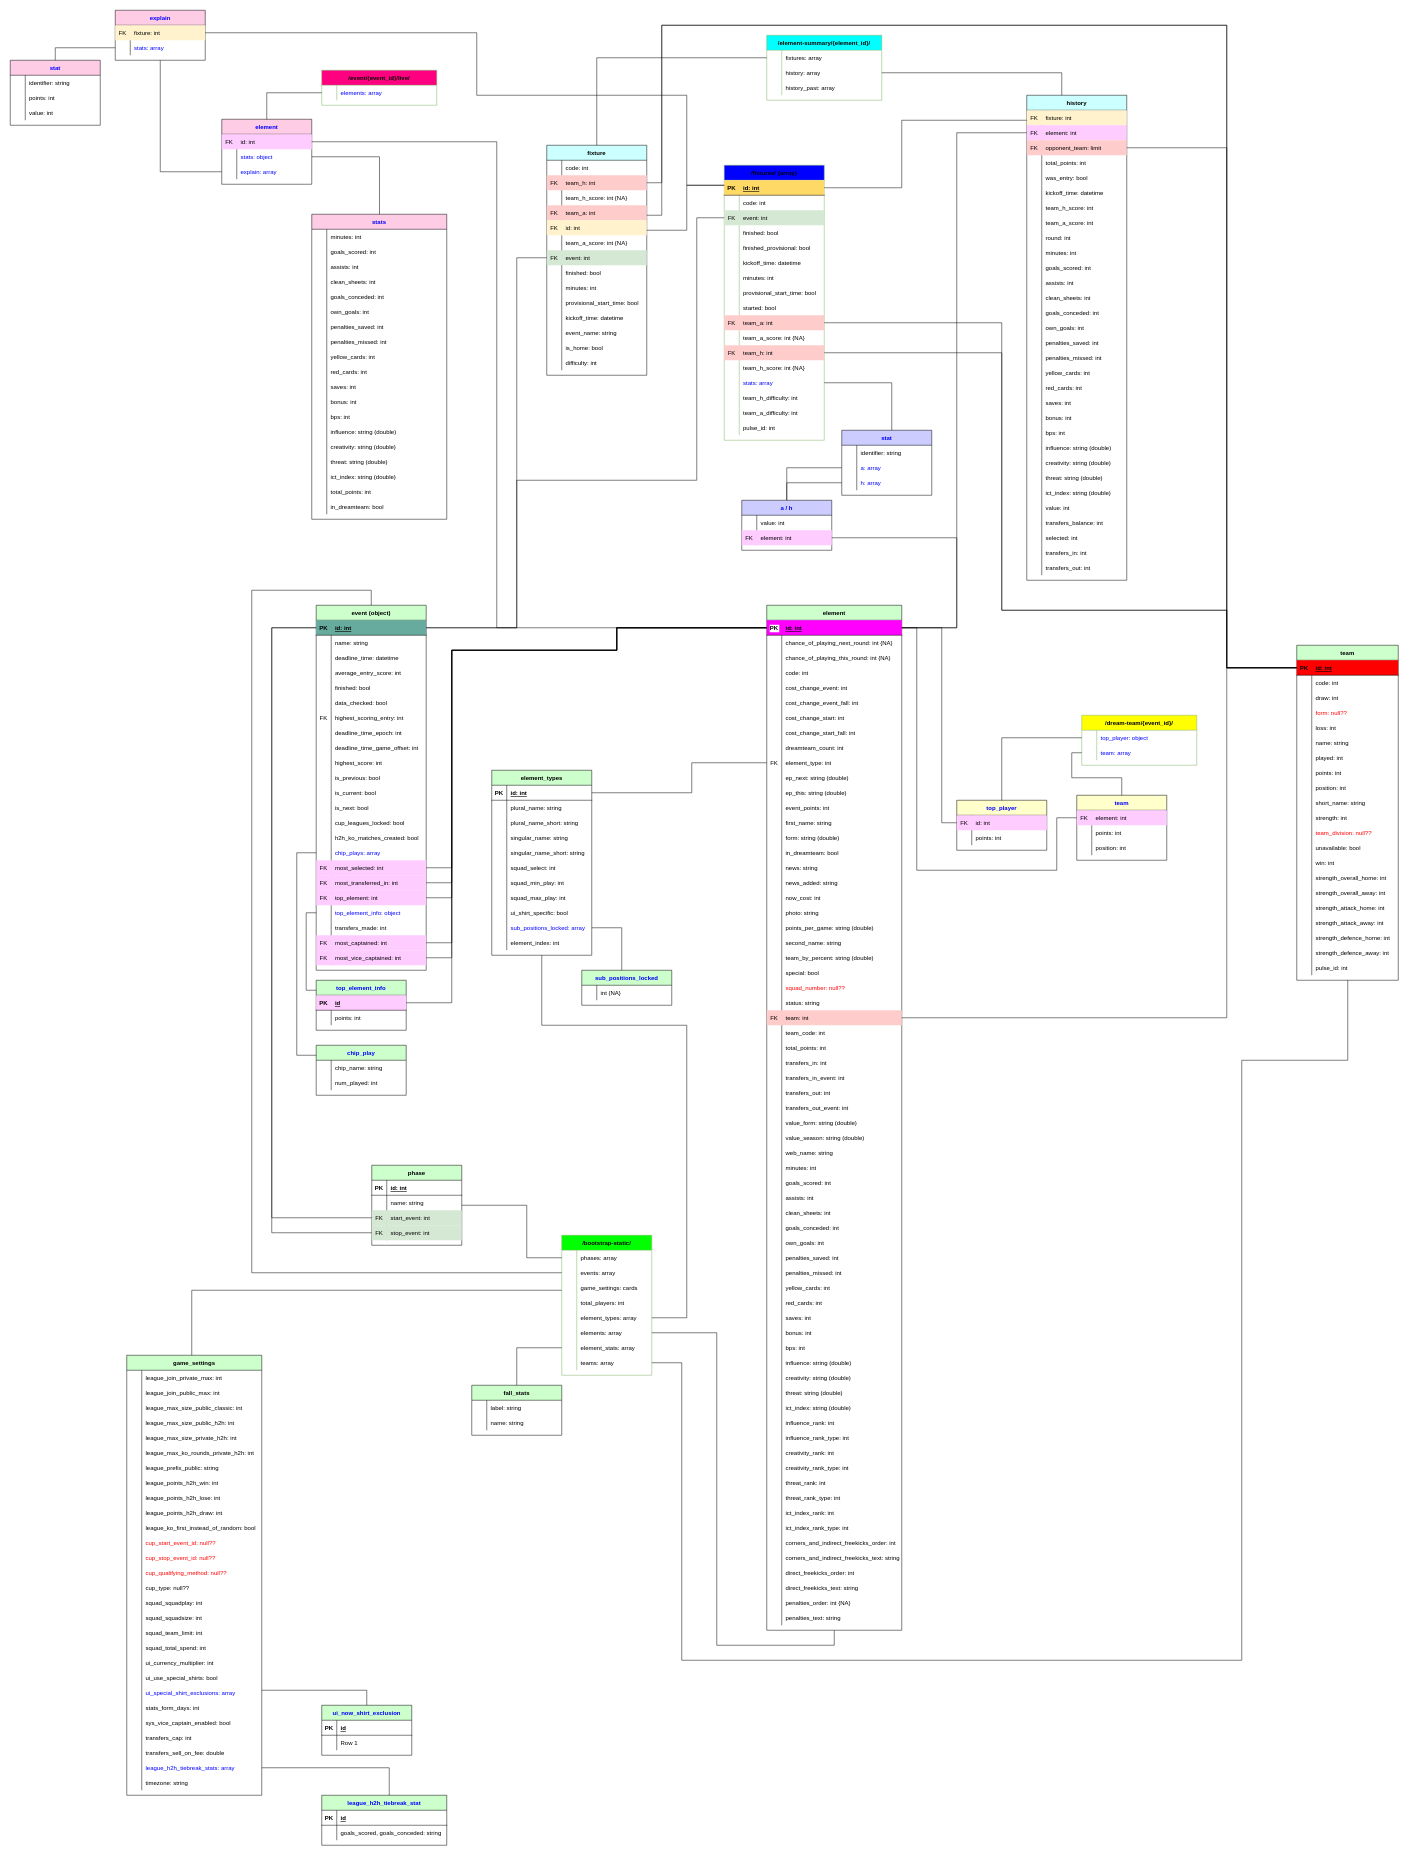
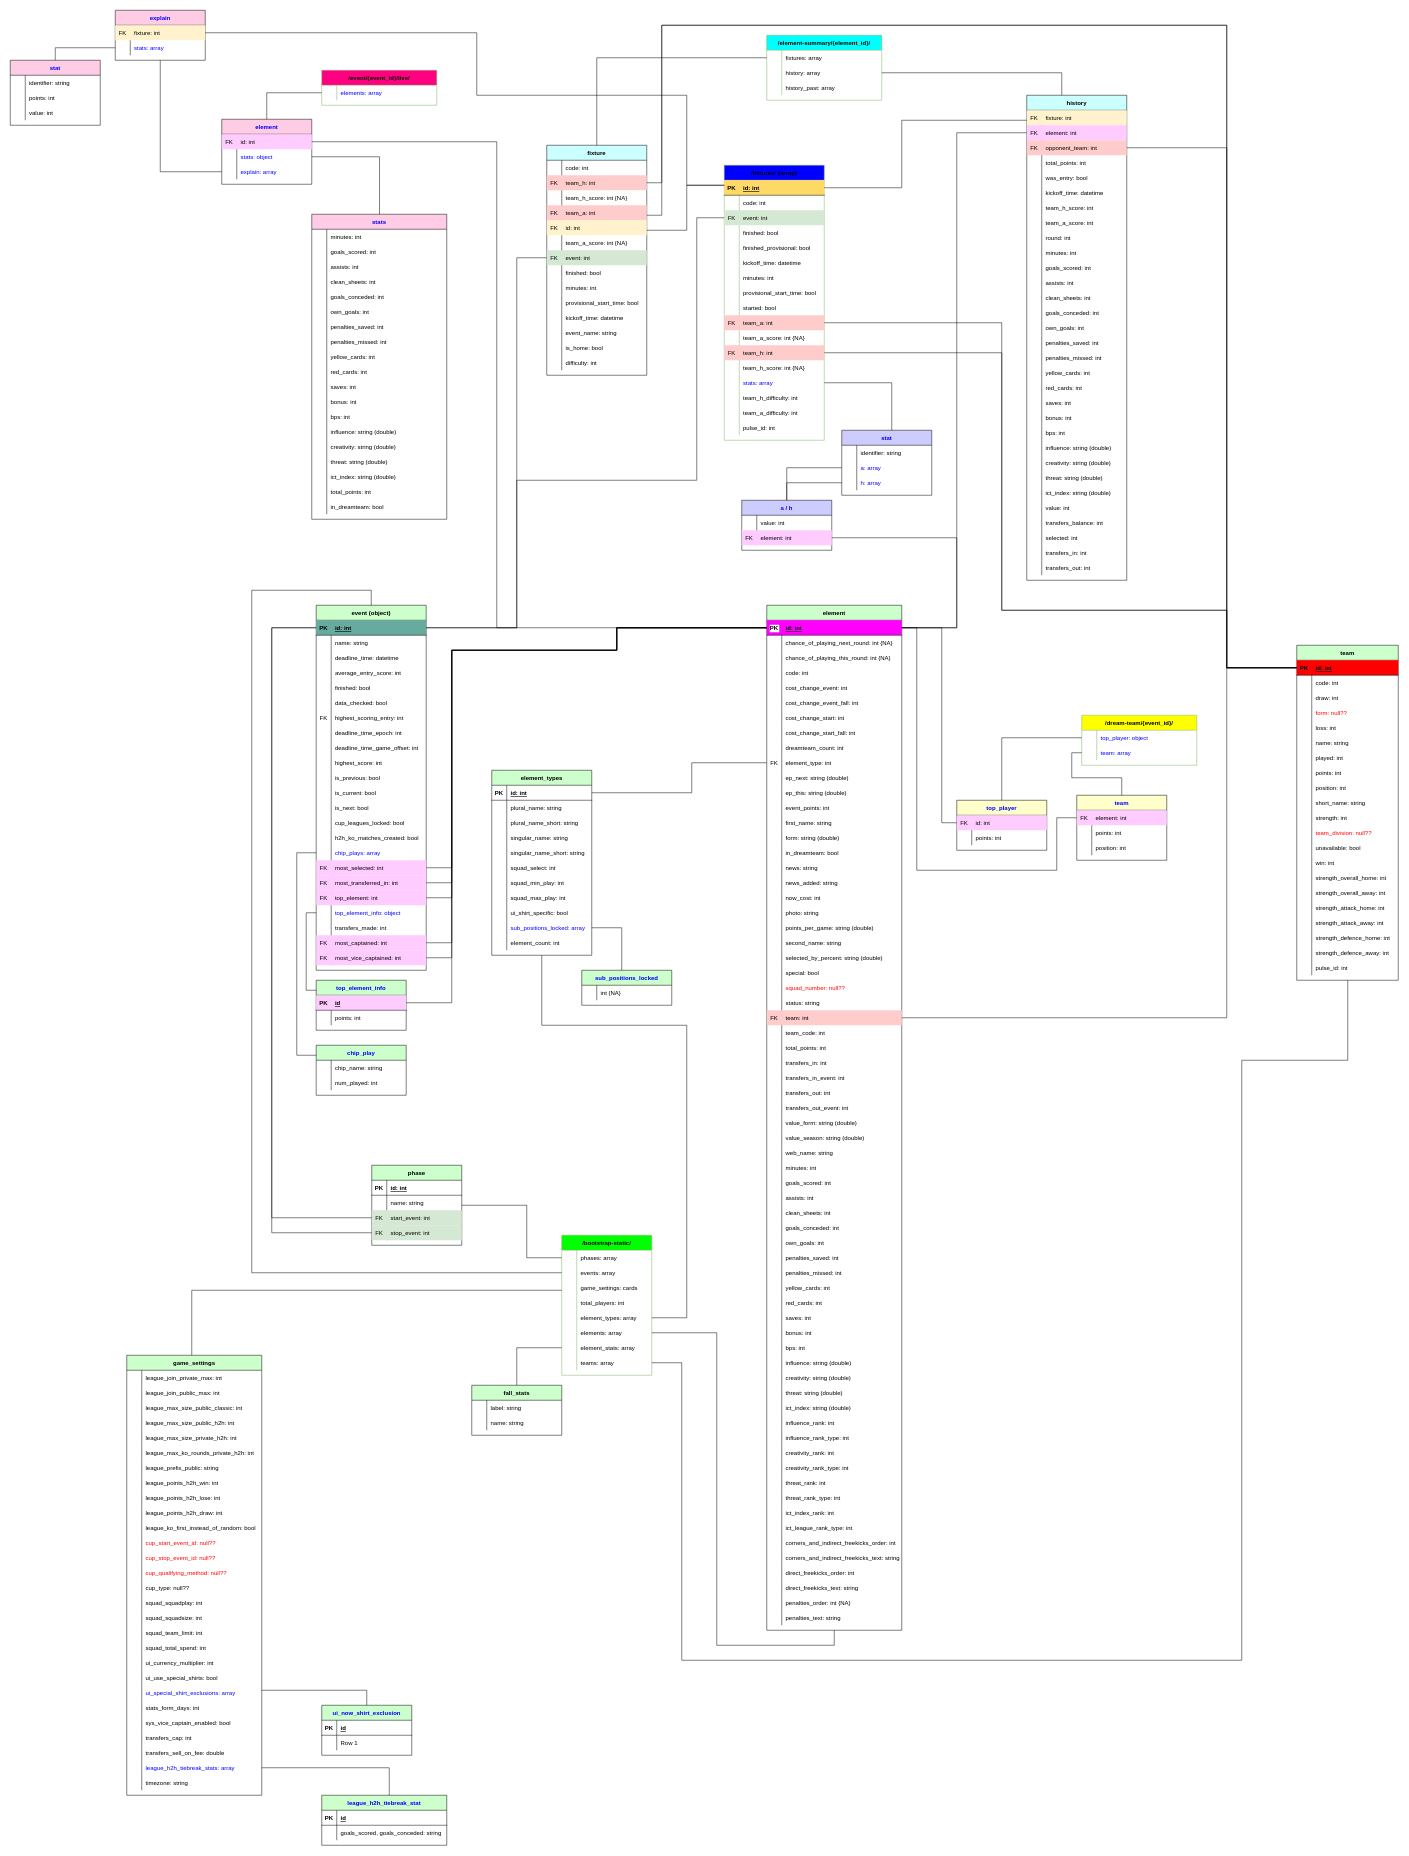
node "opponent_team: limit": label "opponent_team: limit" -> "opponent_team: int"
node "element_index: int": label "element_index: int" -> "element_count: int"
node "team_by_percent: string (double)": label "team_by_percent: string (double)" -> "selected_by_percent: string (double)"
node "ict_index_rank_type: int": label "ict_index_rank_type: int" -> "ict_league_rank_type: int"
